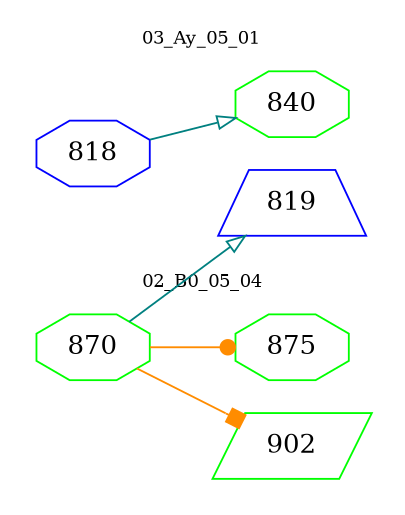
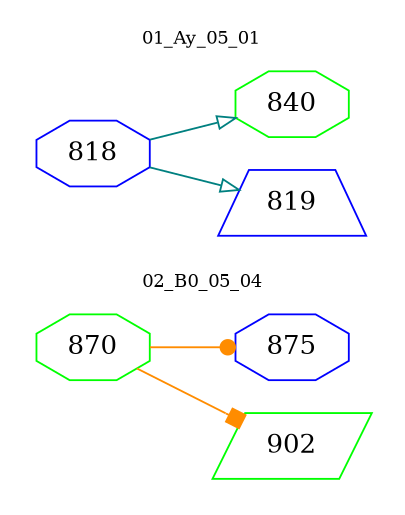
cluster "03_Ay_05_01": label "03_Ay_05_01" -> "01_Ay_05_01"
edge "870" -> "819": now "818" -> "819"
node "875": color green -> blue
